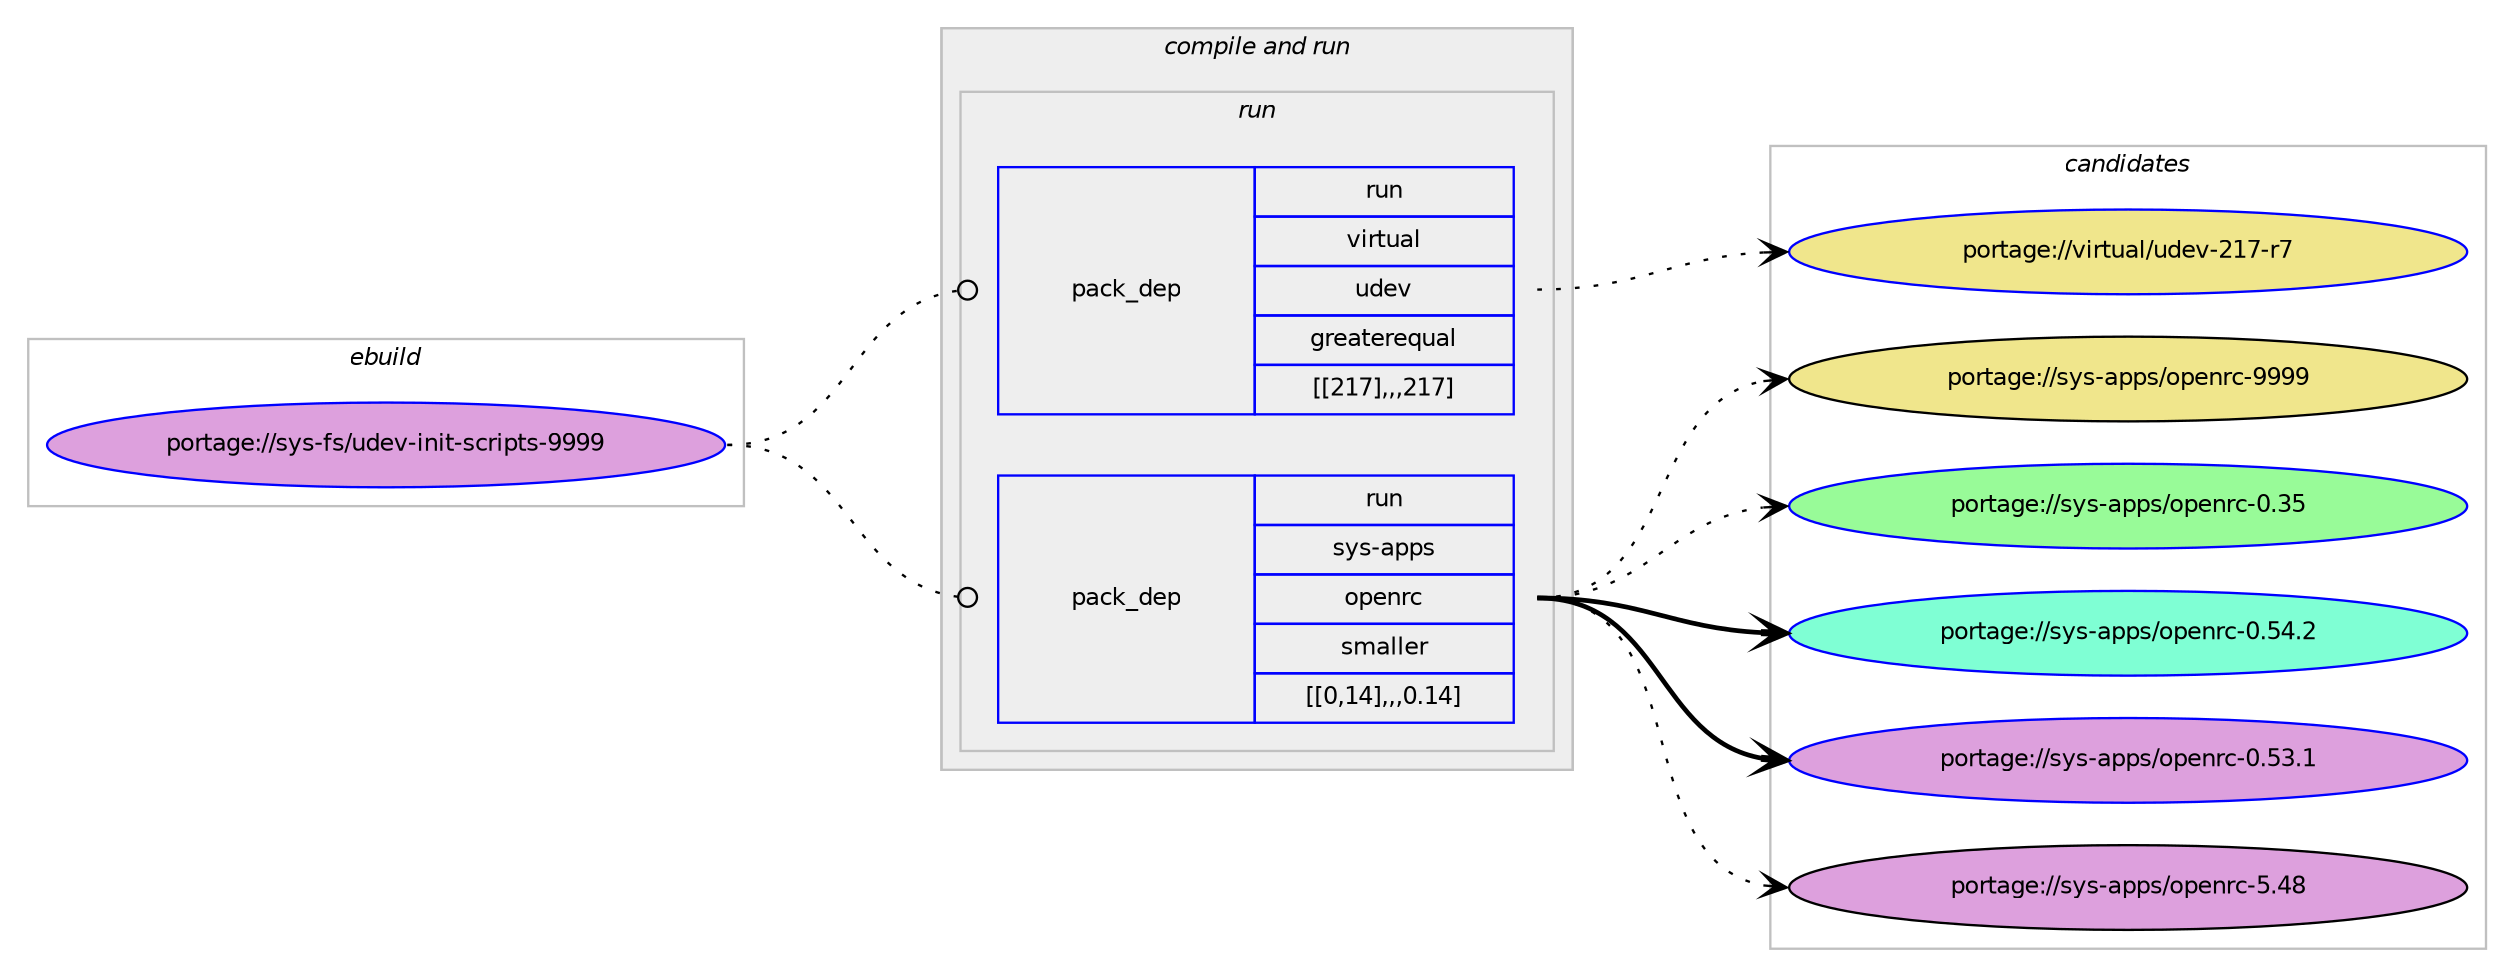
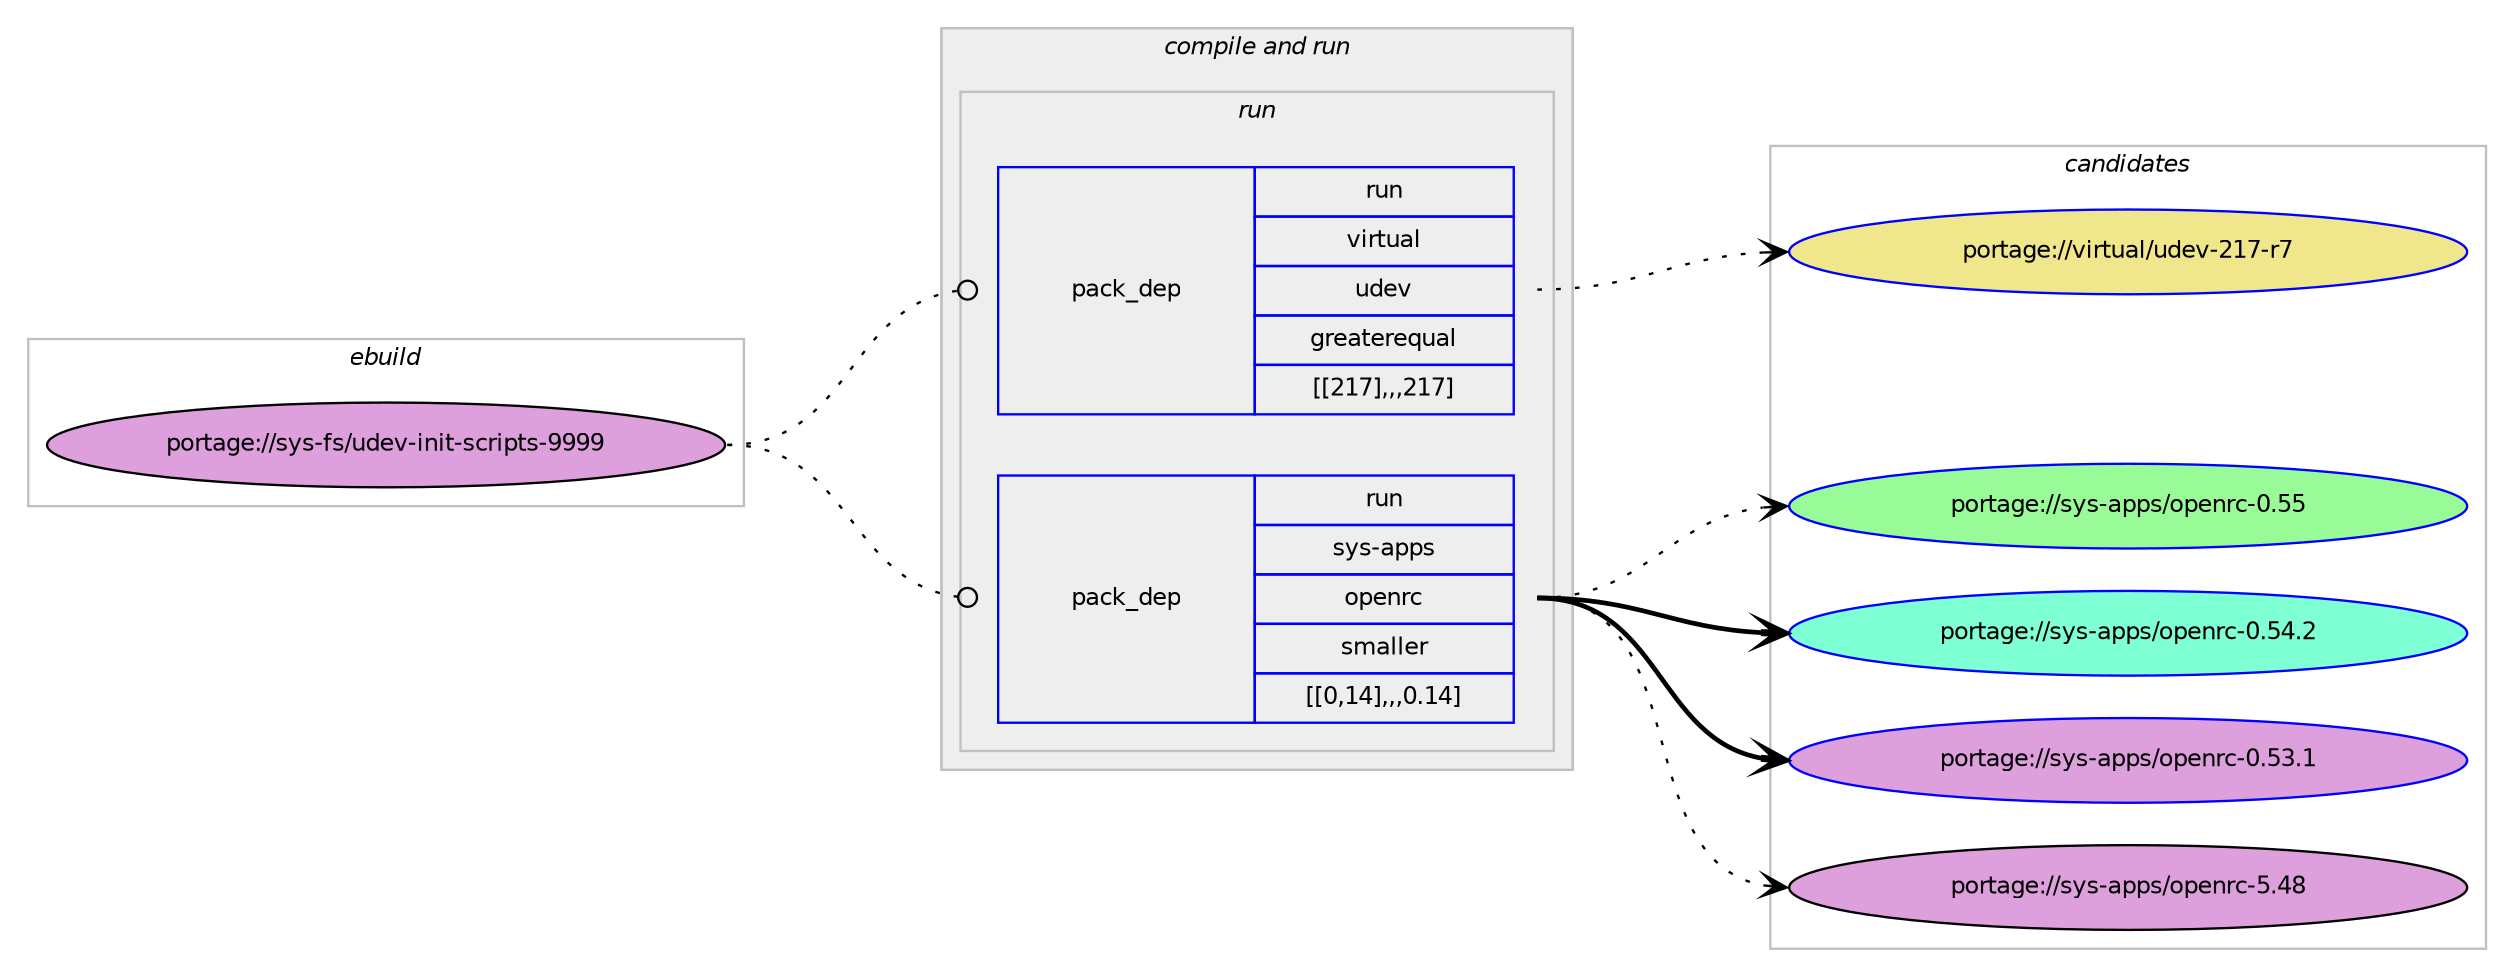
node "portage://sys-apps/openrc-9999": removed
node "portage://sys-fs/udev-init-scripts-9999": color blue -> black
node "portage://sys-apps/openrc-0.35": label "portage://sys-apps/openrc-0.35" -> "portage://sys-apps/openrc-0.55"
